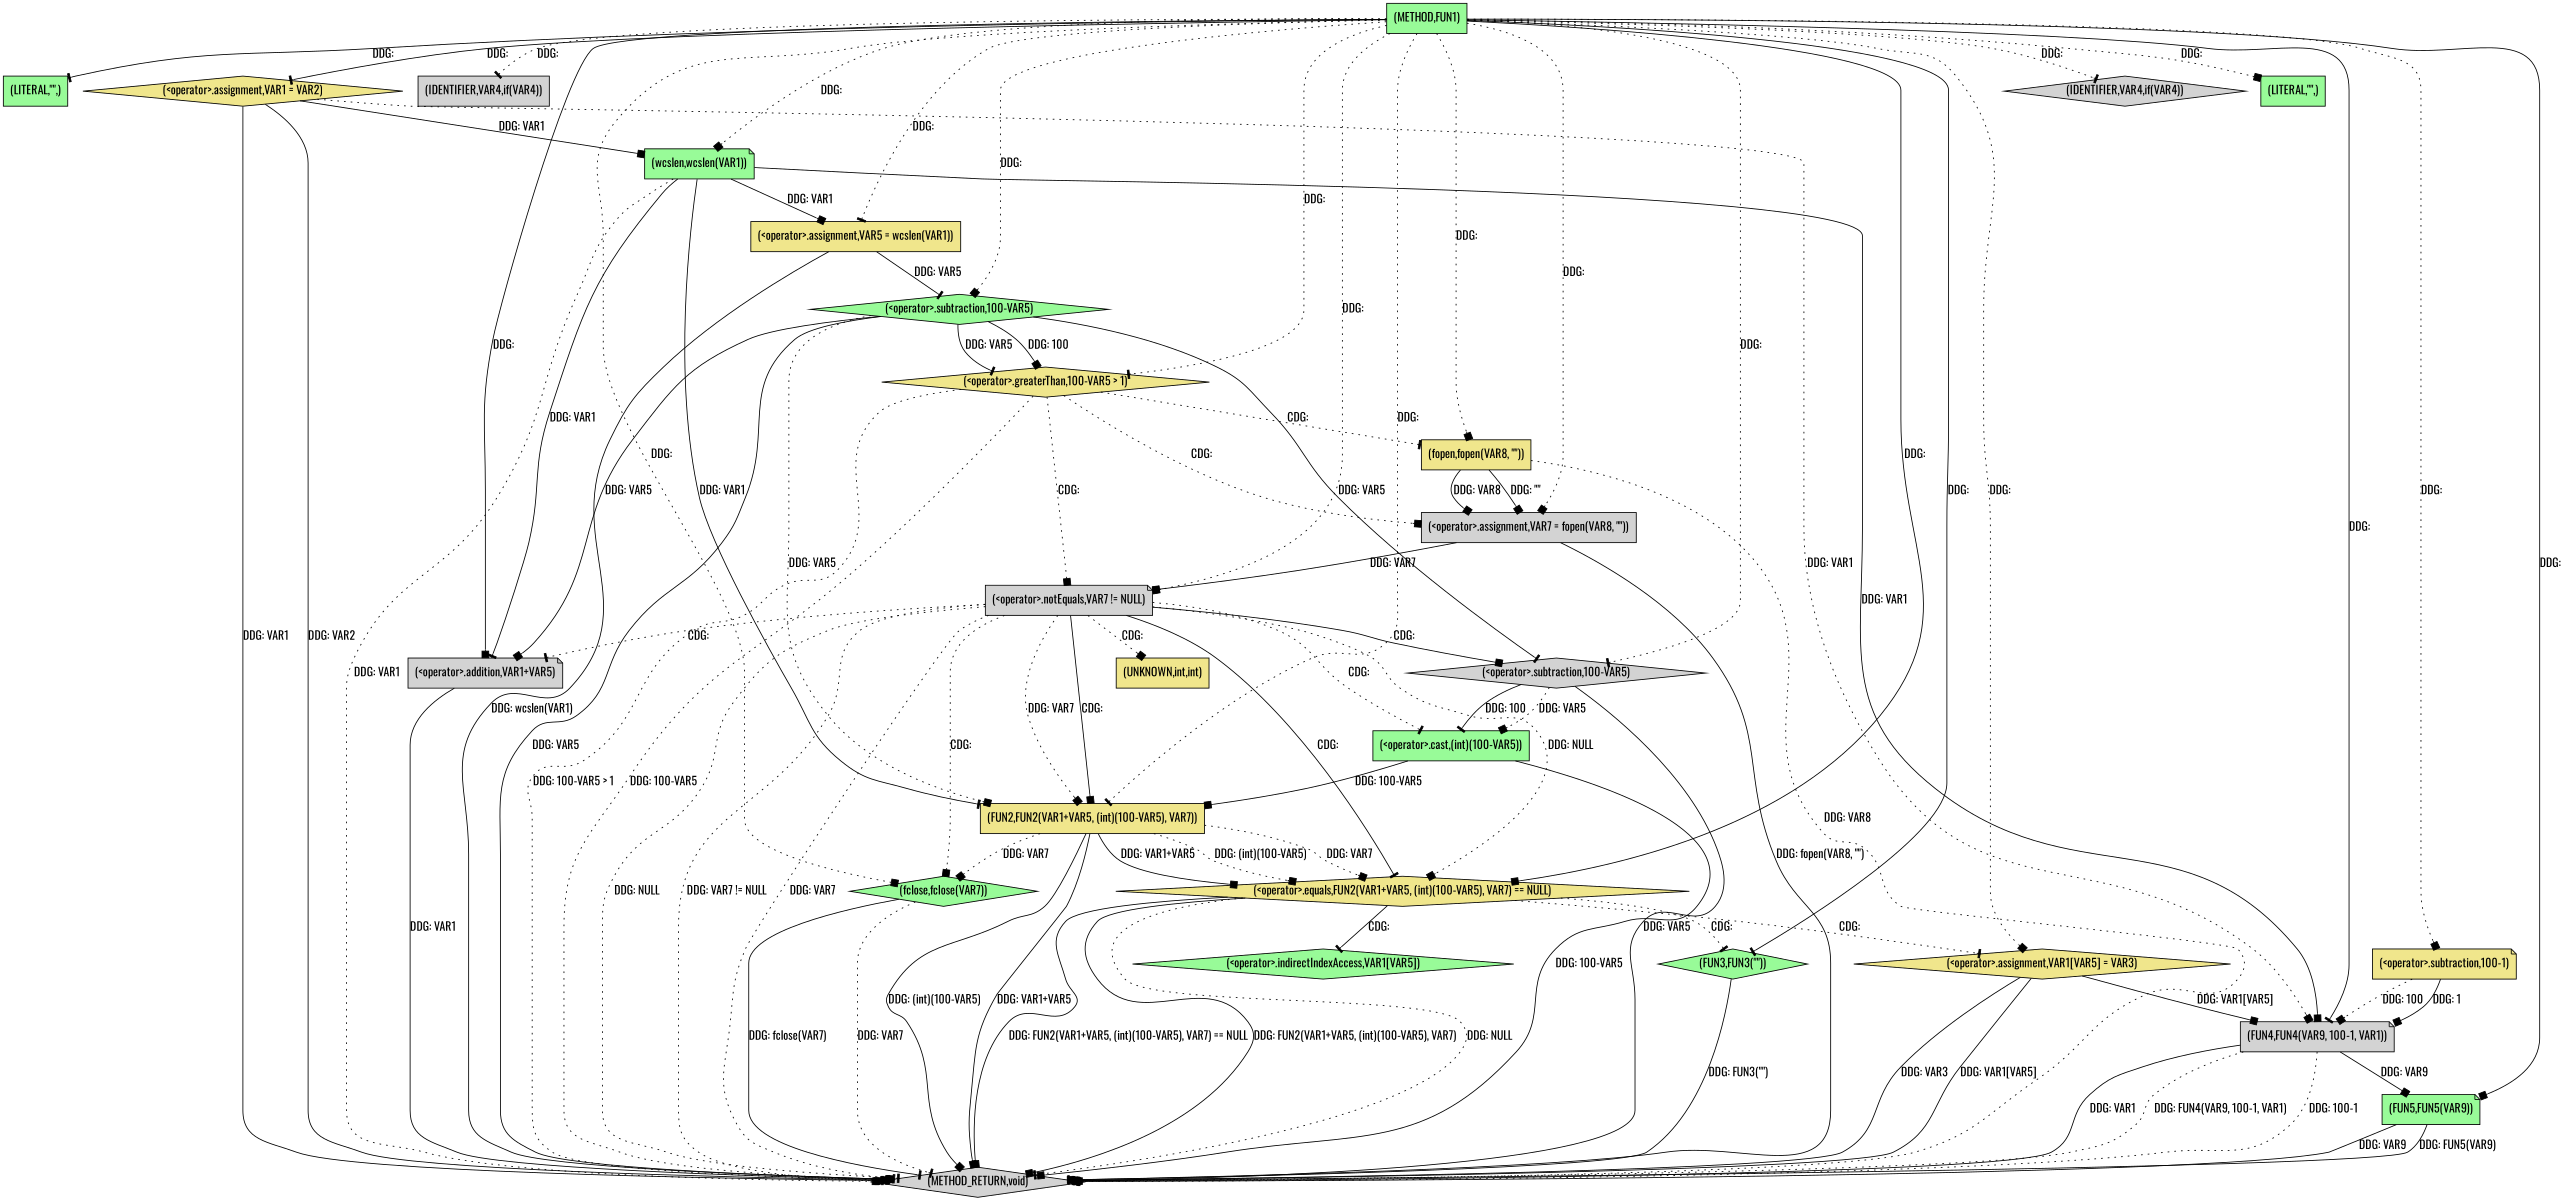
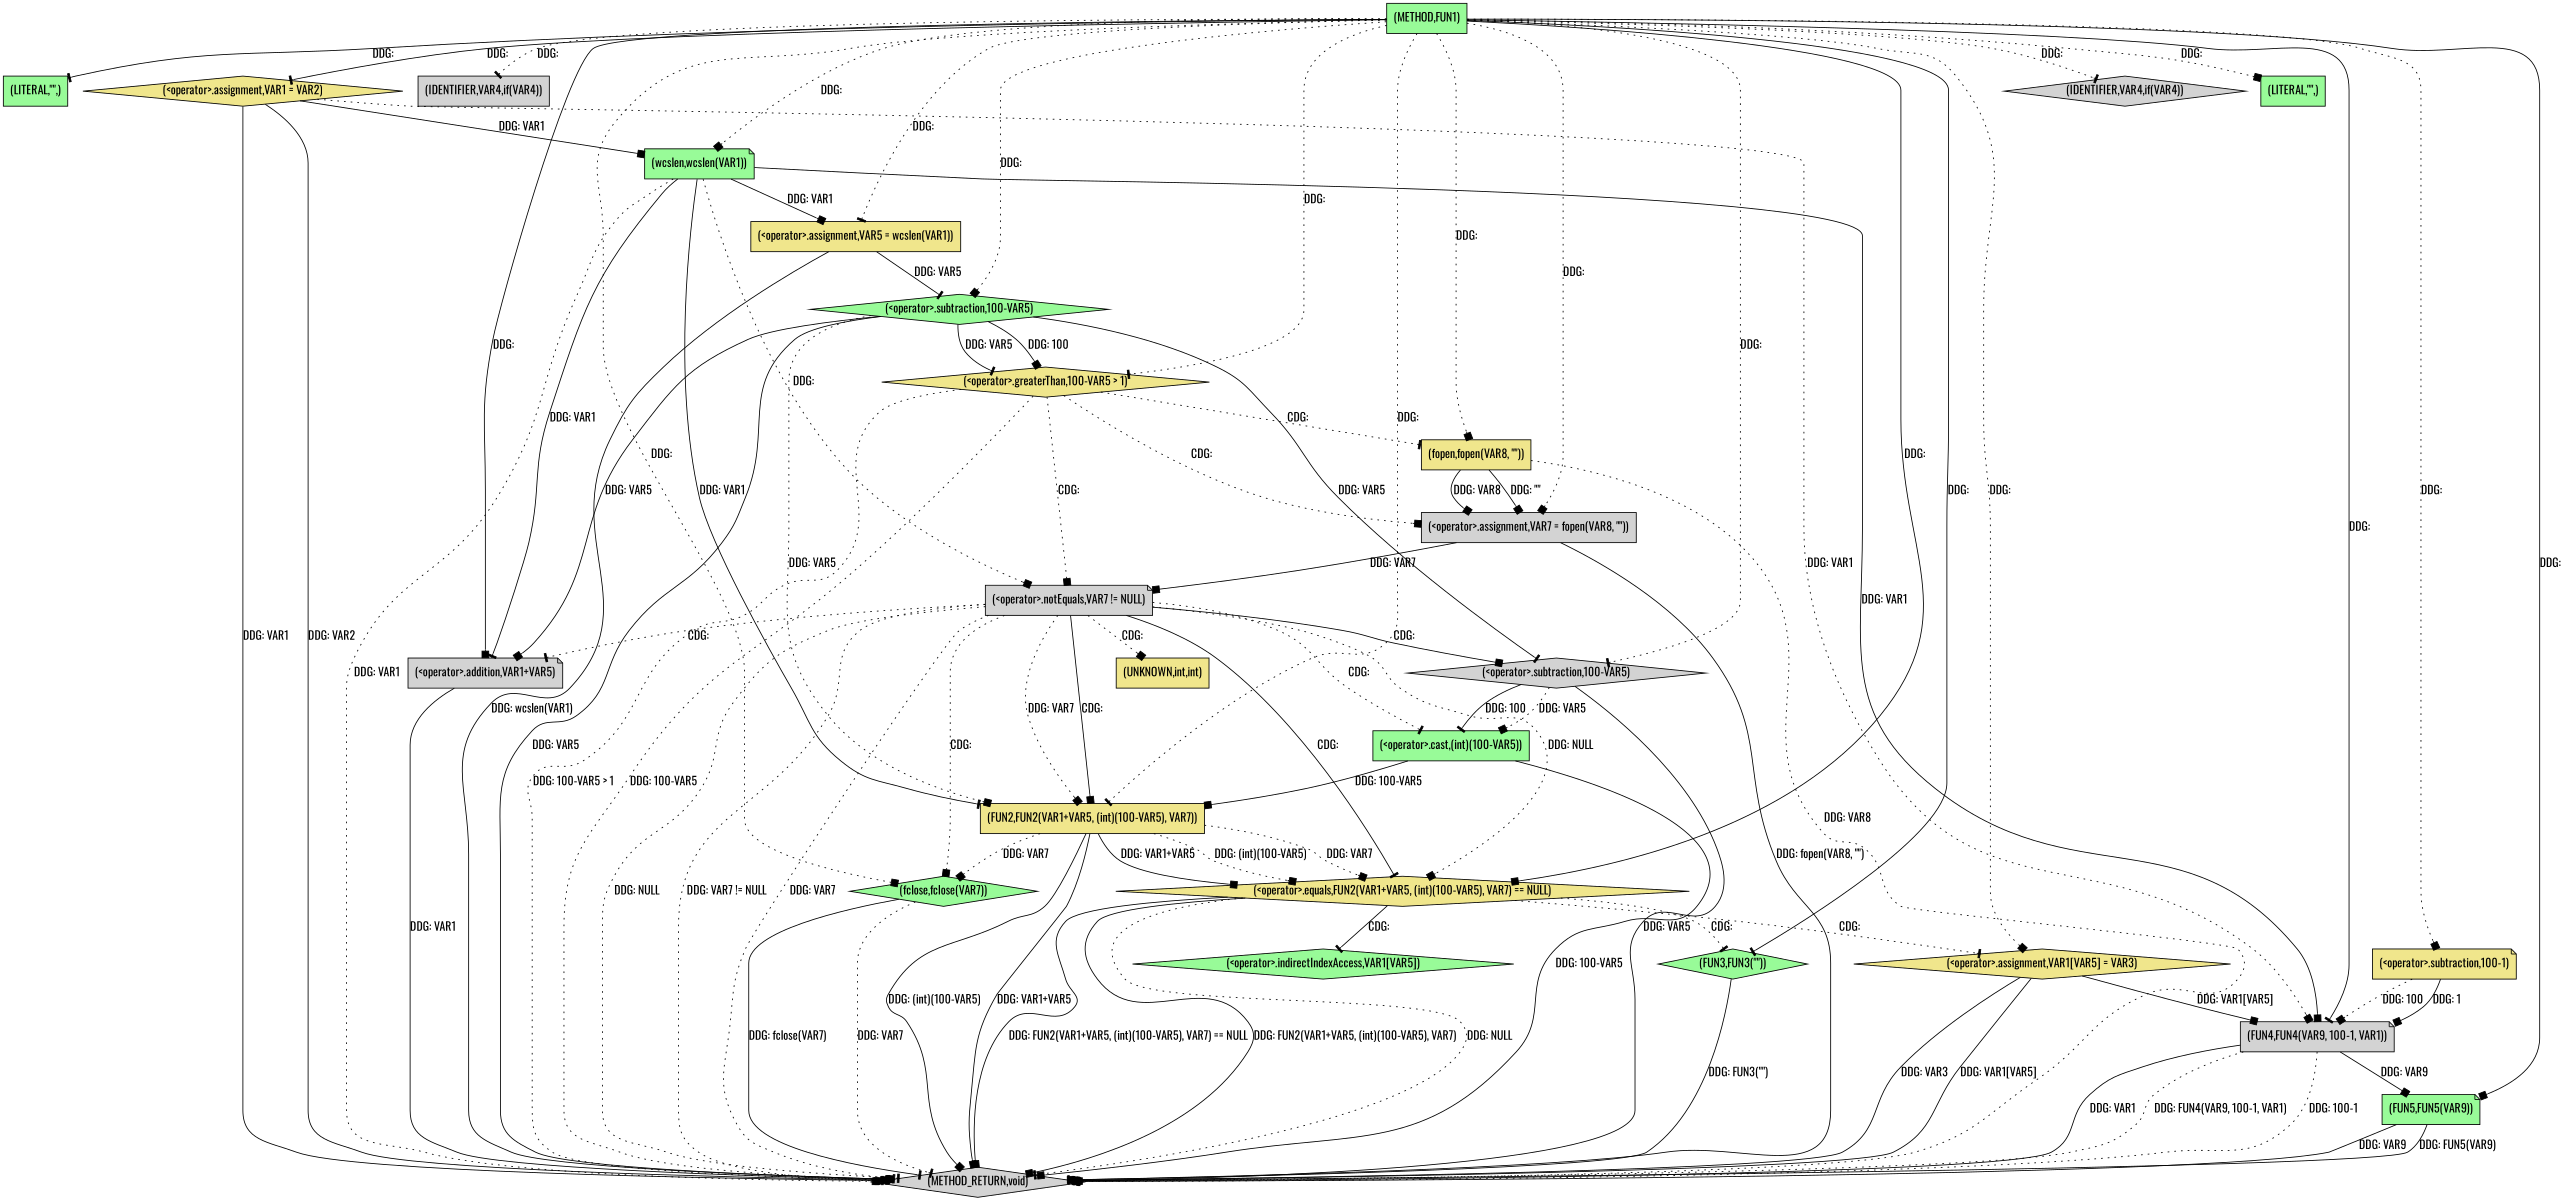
edge "(METHOD,FUN1)" -> "(<operator>.notEquals,VAR7 != NULL)": now "(wcslen,wcslen(VAR1))" -> "(<operator>.notEquals,VAR7 != NULL)"
